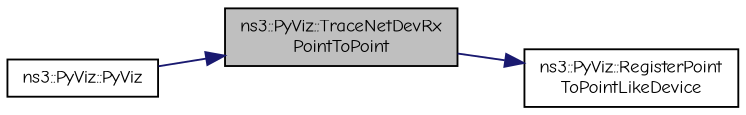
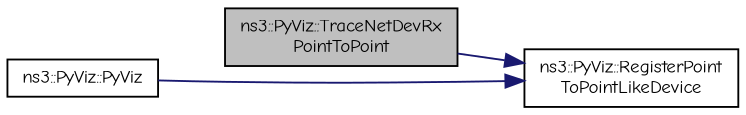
edge "ns3::PyViz::PyViz" -> "ns3::PyViz::TraceNetDevRx PointToPoint": now "ns3::PyViz::PyViz" -> "ns3::PyViz::RegisterPoint ToPointLikeDevice"
